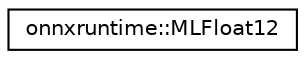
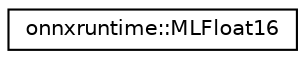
node "onnxruntime::MLFloat12": label "onnxruntime::MLFloat12" -> "onnxruntime::MLFloat16"
